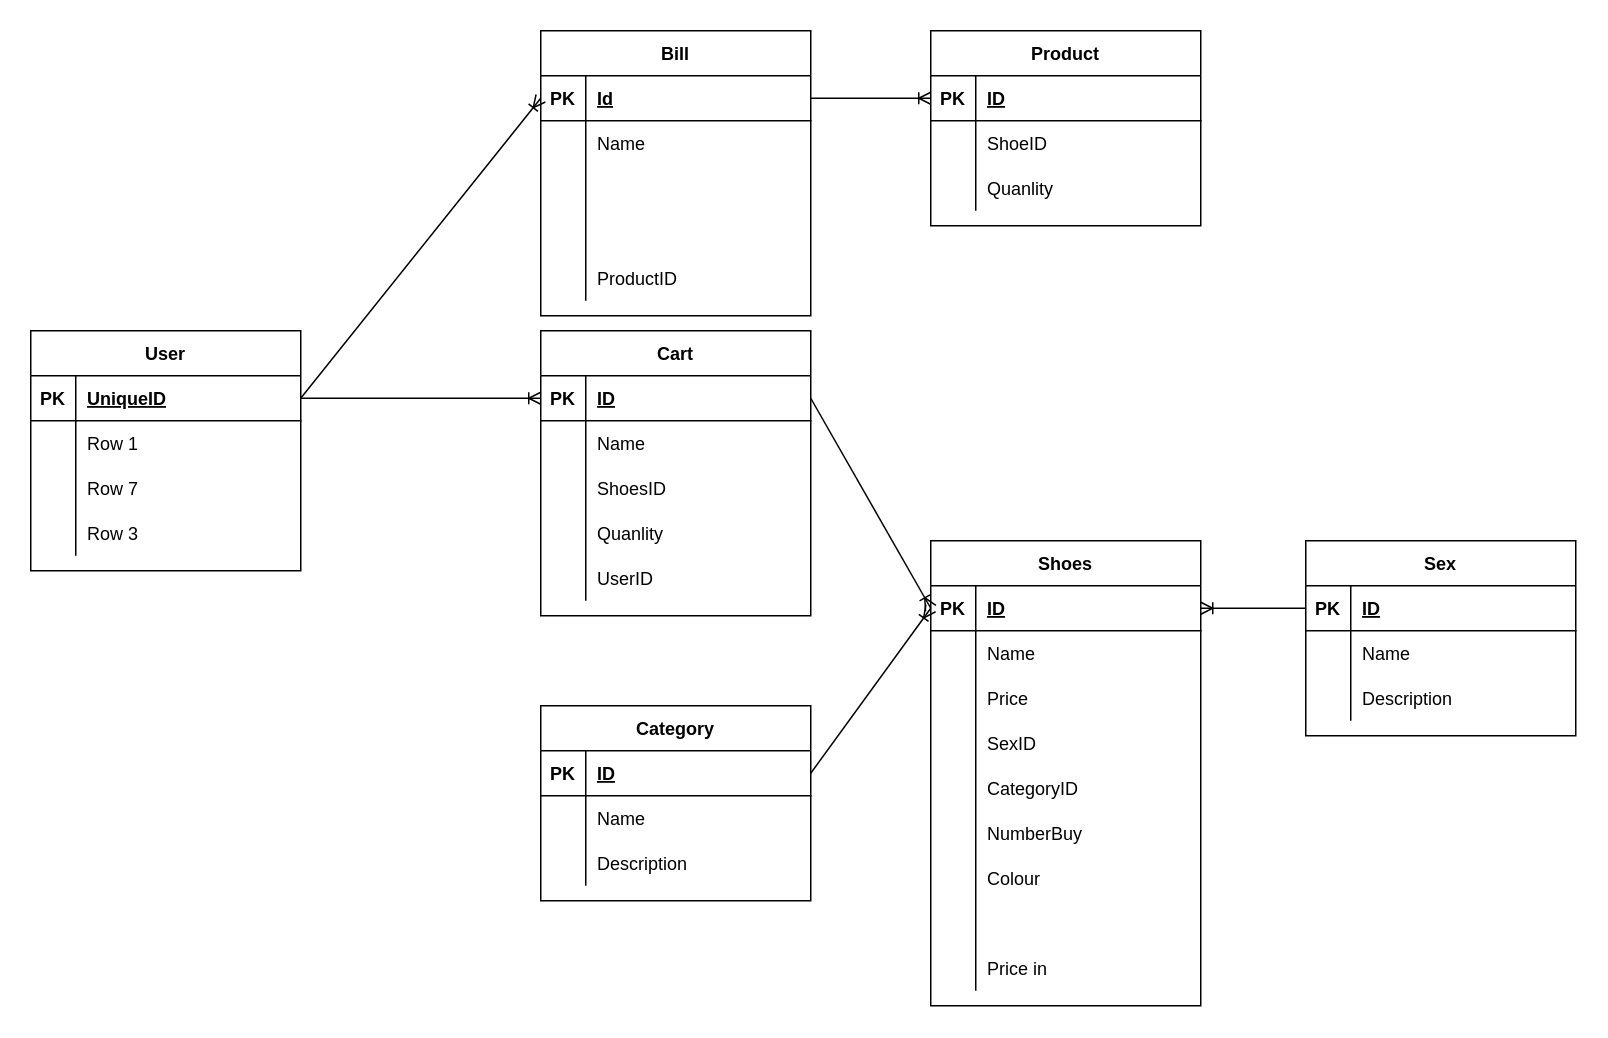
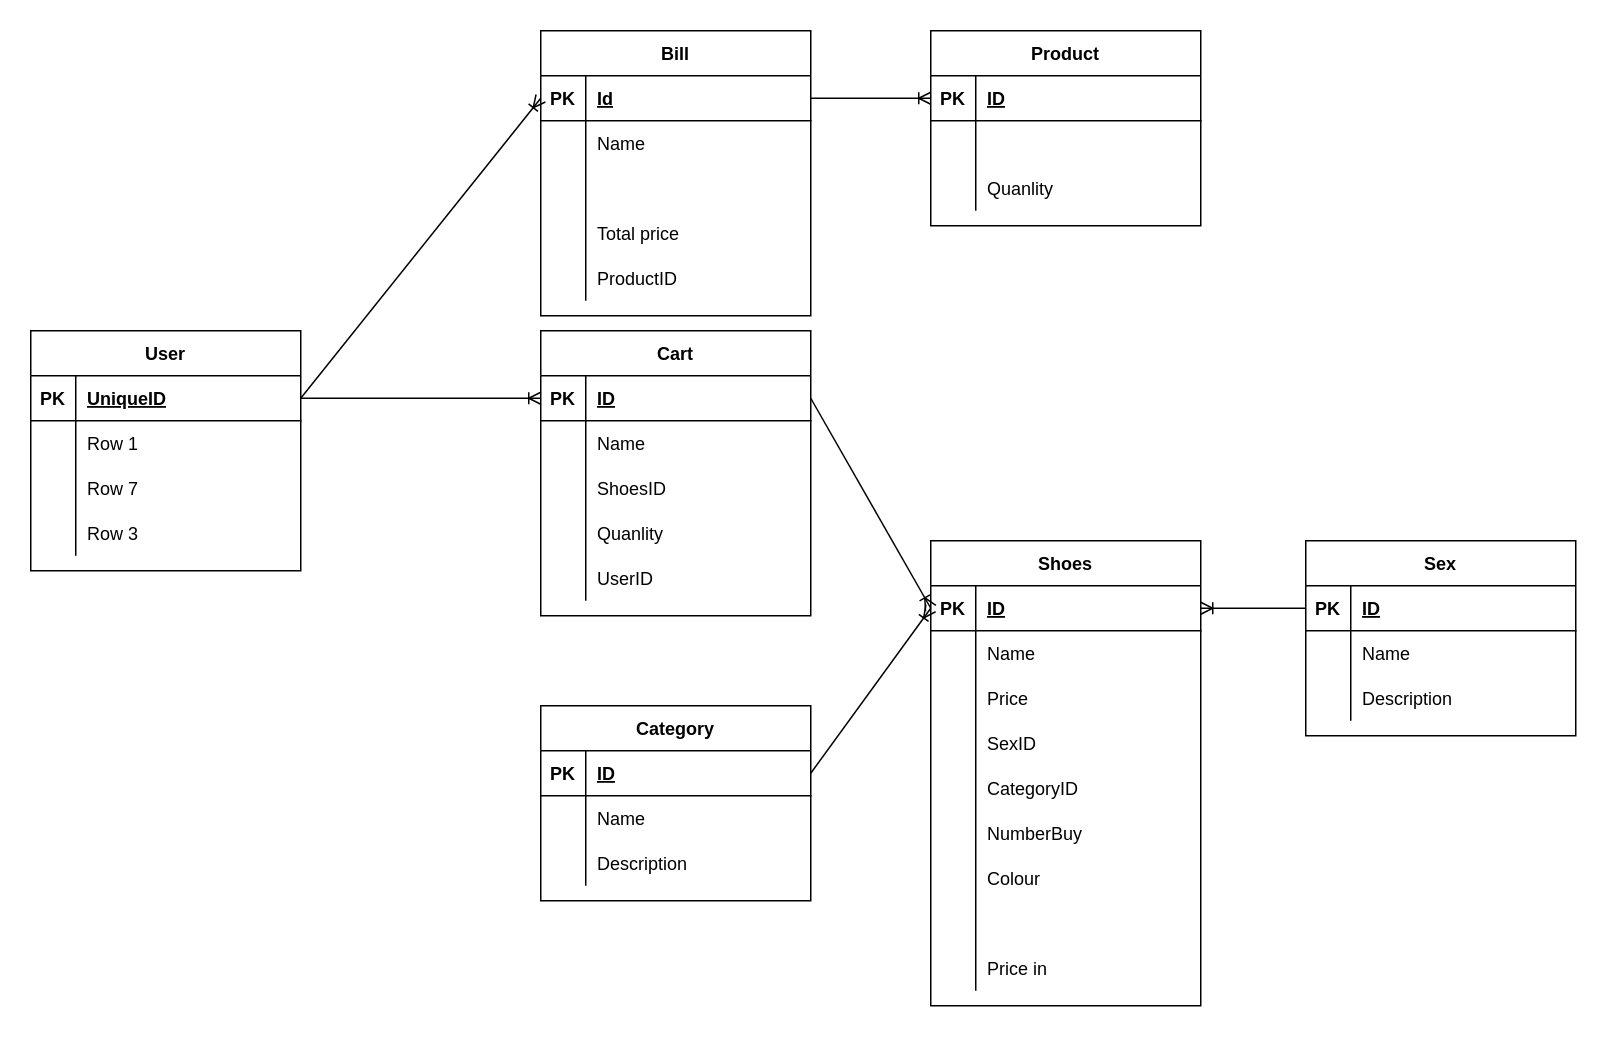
node "ShoeID": removed
node "Total price": added
